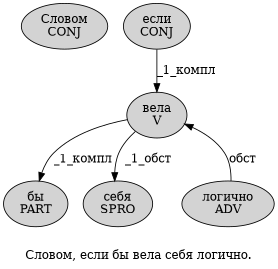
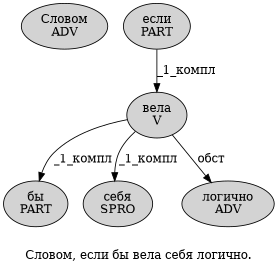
node "Словом CONJ": label "Словом CONJ" -> "Словом ADV"
node "если CONJ": label "если CONJ" -> "если PART"
edge "логично ADV" -> "вела V": reversed
edge "вела V" -> "себя SPRO": label "_1_обст" -> "_1_компл"
